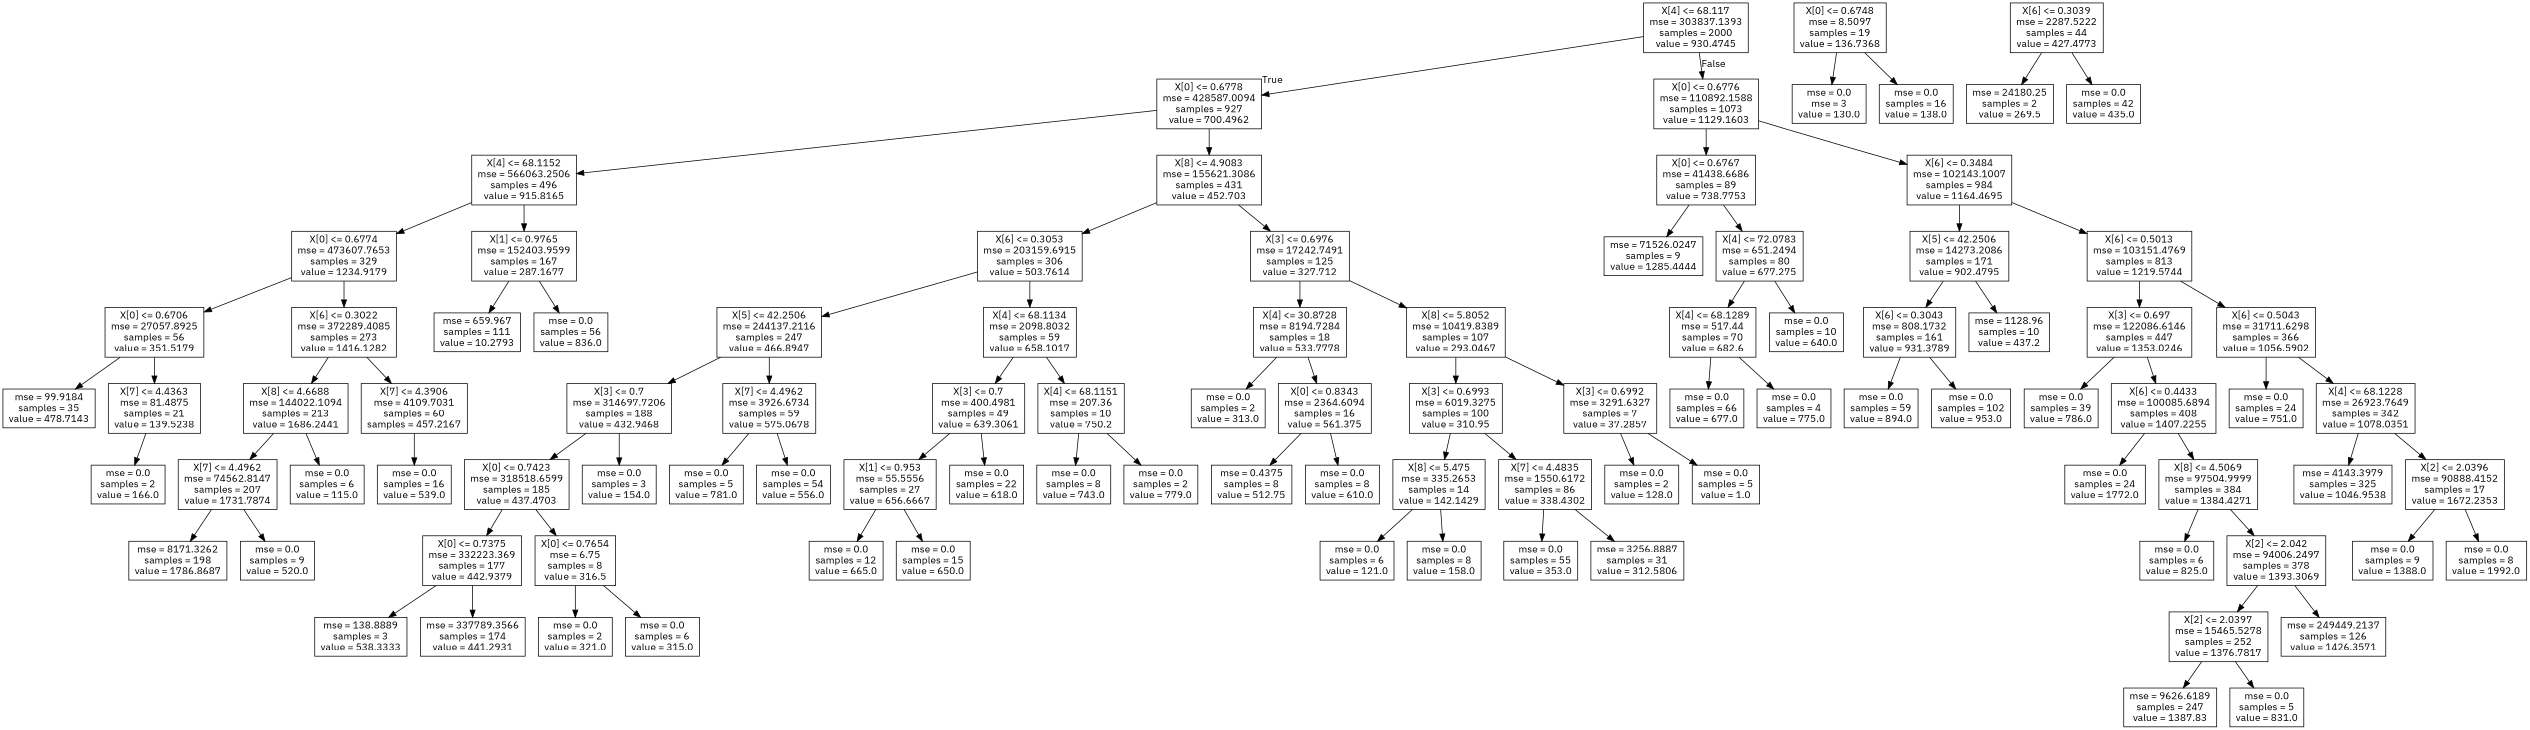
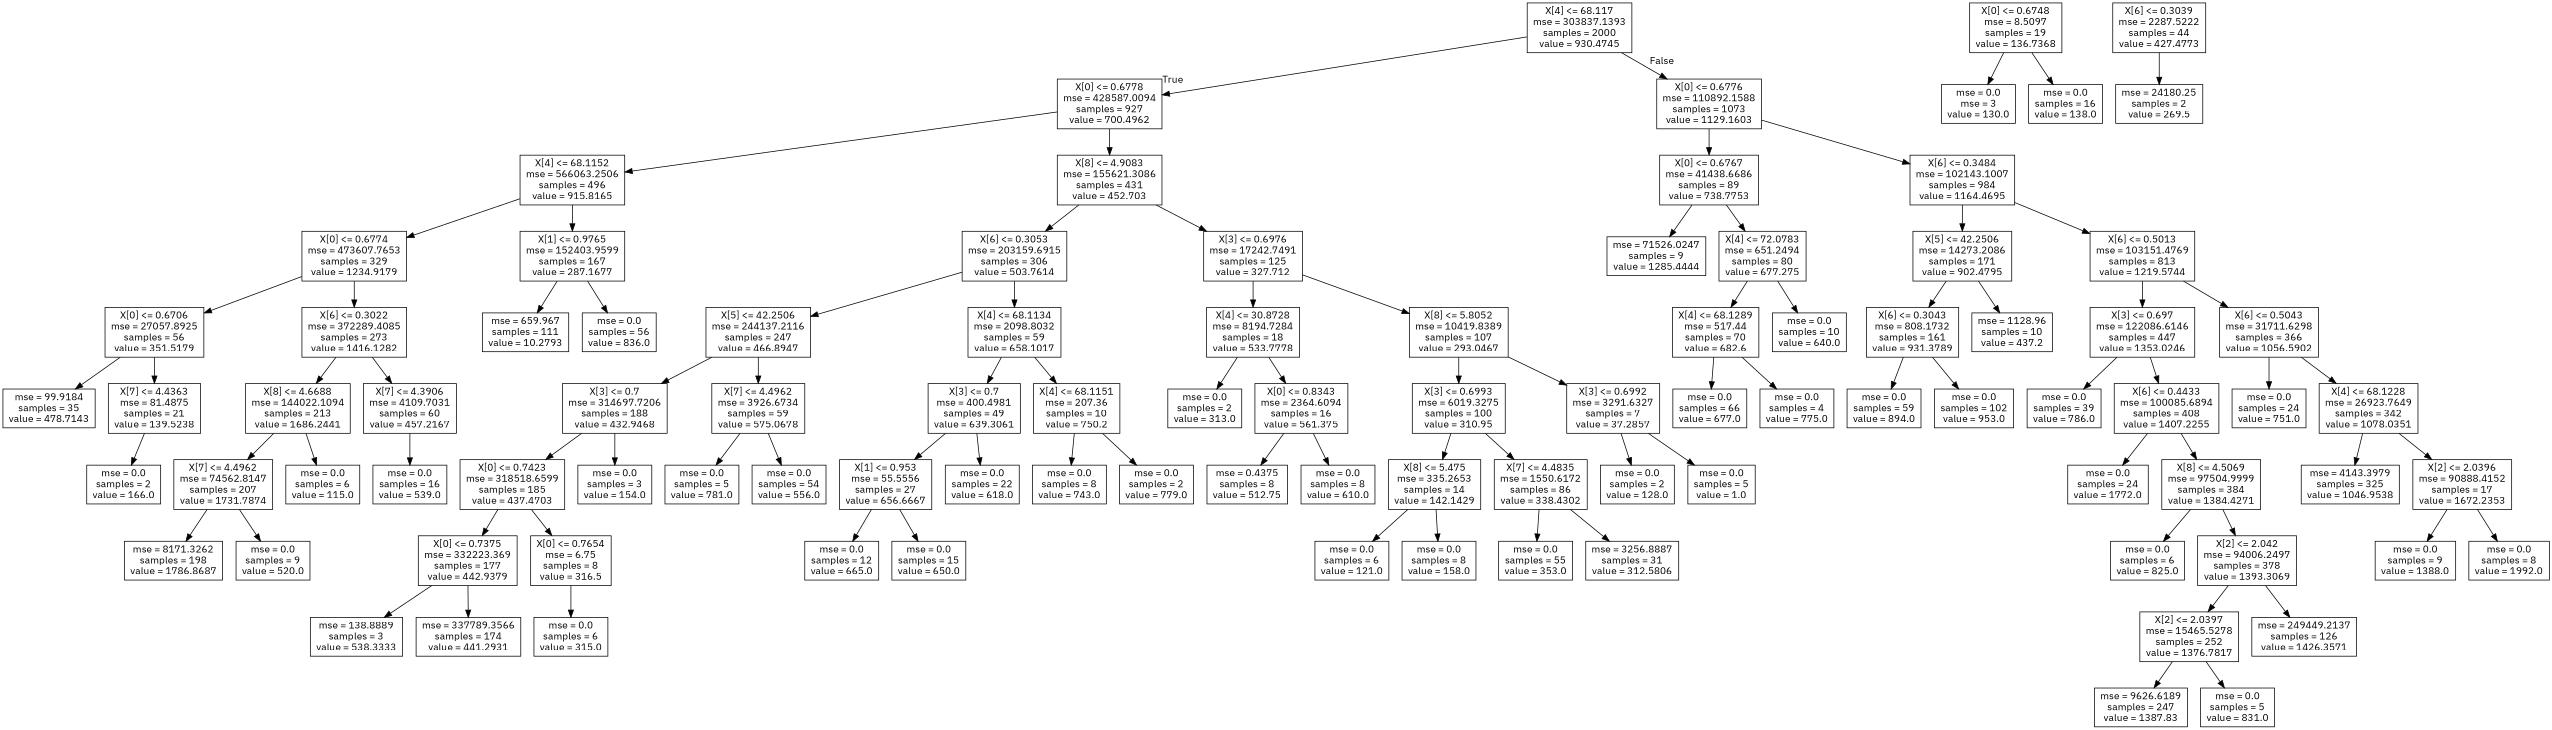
node "mse = 0.0 samples = 42 value = 435.0": removed
node "X[7] <= 4.3906 mse = 4109.7031 samples = 60 samples = 457.2167": label "X[7] <= 4.3906 mse = 4109.7031 samples = 60 samples = 457.2167" -> "X[7] <= 4.3906 mse = 4109.7031 samples = 60 value = 457.2167"
node "mse = 0.0 samples = 2 value = 321.0": removed
